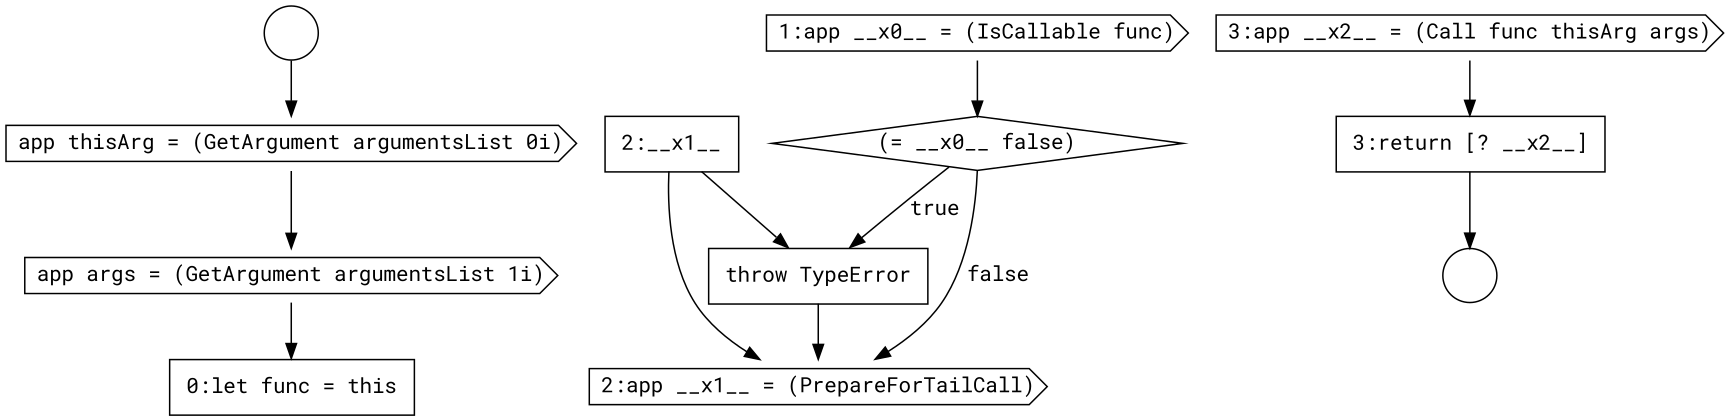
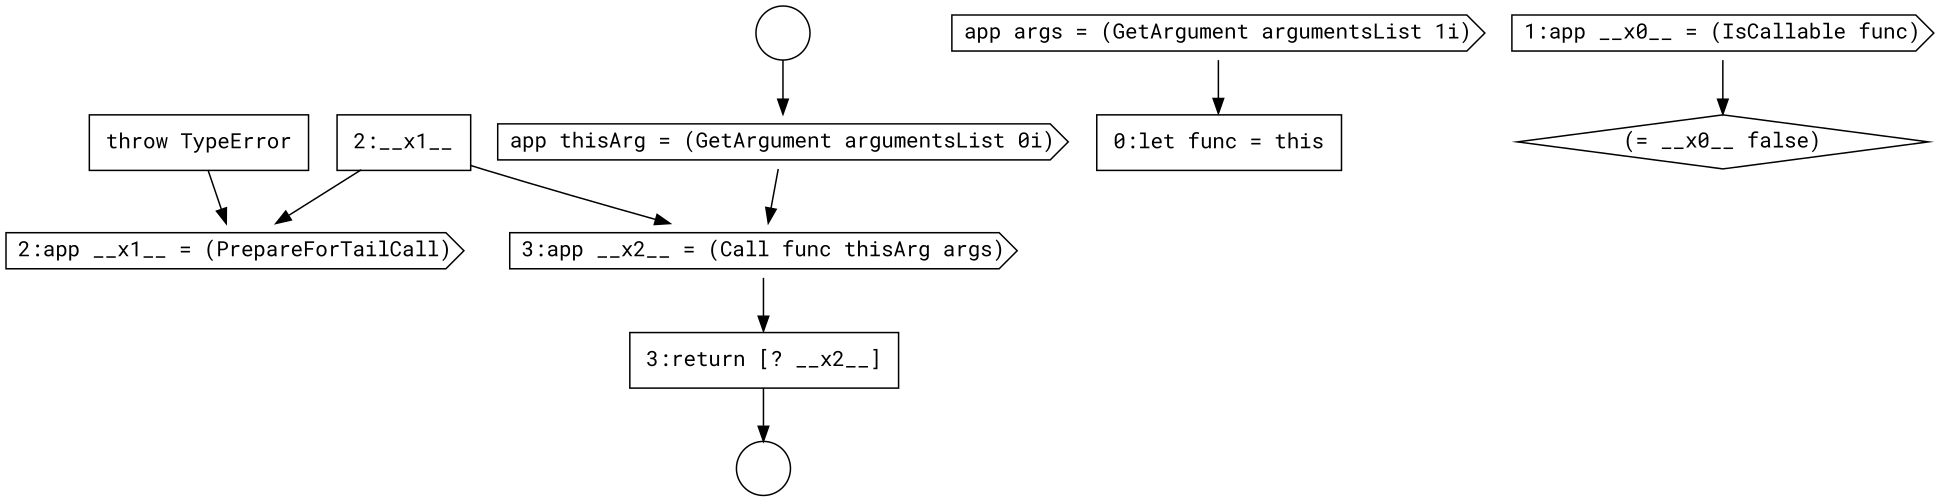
edge "app thisArg = (GetArgument argumentsList 0i)" -> "app args = (GetArgument argumentsList 1i)": now "app thisArg = (GetArgument argumentsList 0i)" -> "3:app __x2__ = (Call func thisArg args)"
edge "(= __x0__ false)" -> "throw TypeError": removed, label "true"
edge "2:__x1__" -> "throw TypeError": now "2:__x1__" -> "3:app __x2__ = (Call func thisArg args)"
edge "(= __x0__ false)" -> "2:app __x1__ = (PrepareForTailCall)": removed, label "false"
